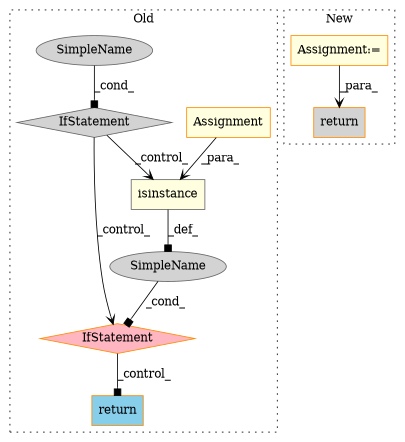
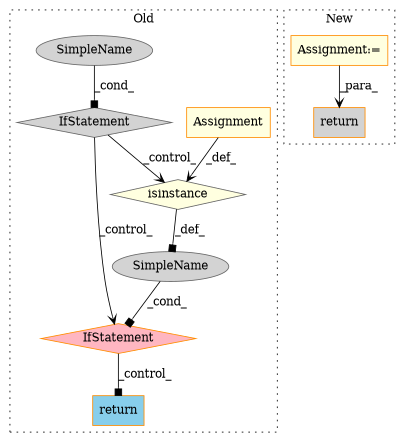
edge "Assignment" -> "isinstance": label "_para_" -> "_def_"
node "isinstance": shape box -> diamond
